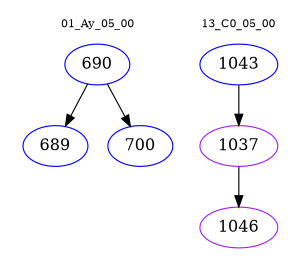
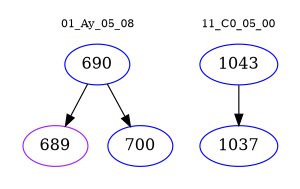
cluster "01_Ay_05_00": label "01_Ay_05_00" -> "01_Ay_05_08"
cluster "13_C0_05_00": label "13_C0_05_00" -> "11_C0_05_00"
node "689": color blue -> purple
node "1037": color purple -> blue
node "1046": removed
